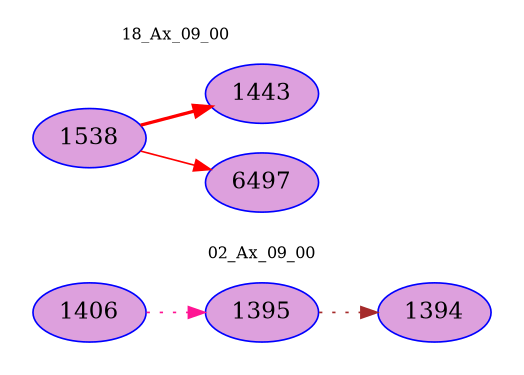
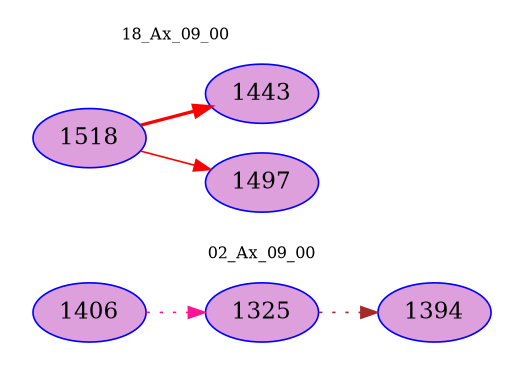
node "1538": label "1538" -> "1518"
node "6497": label "6497" -> "1497"
node "1395": label "1395" -> "1325"
